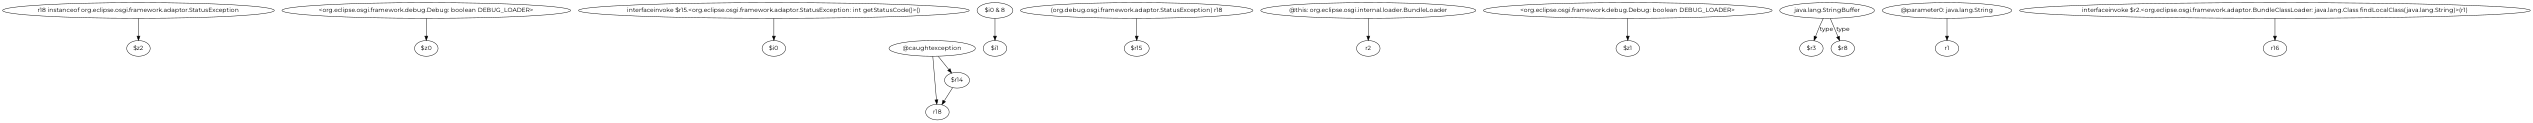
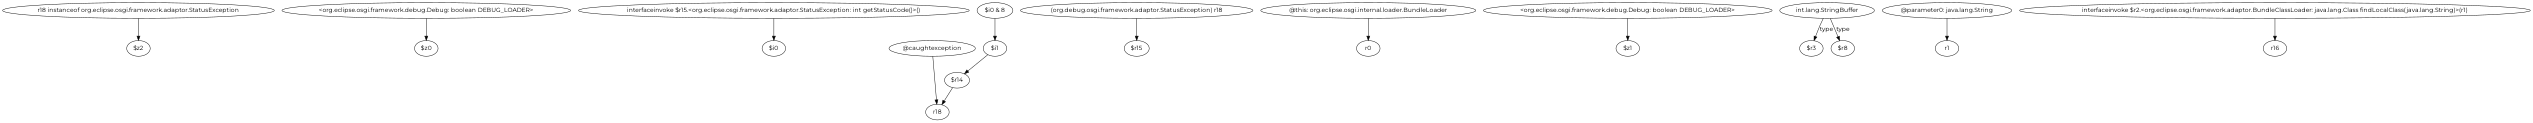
node "java.lang.StringBuffer": label "java.lang.StringBuffer" -> "int.lang.StringBuffer"
node "r2": label "r2" -> "r0"
edge "@caughtexception" -> "$r14": now "$i1" -> "$r14"
